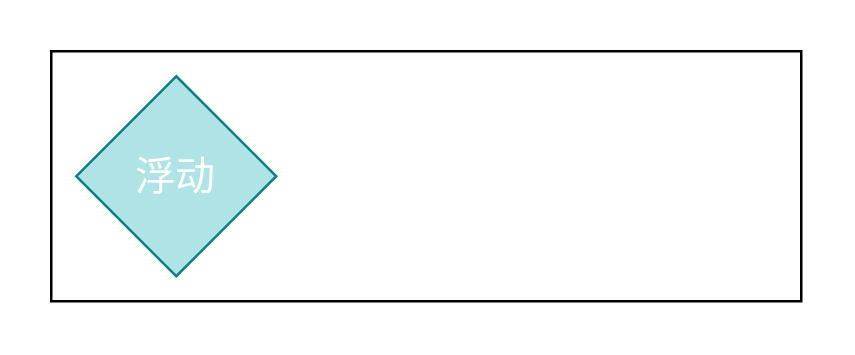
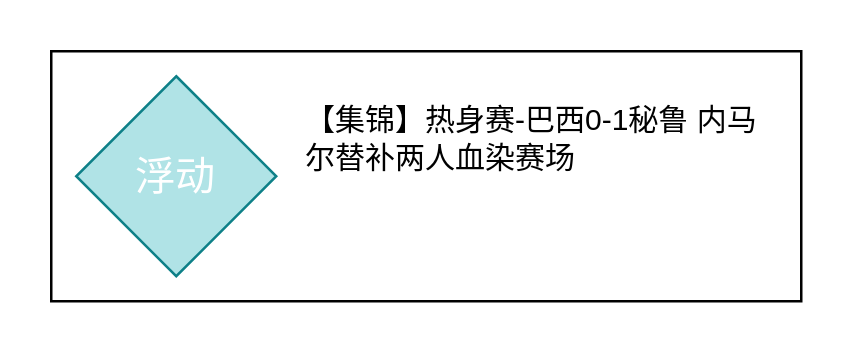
node "【集锦】热身赛-巴西0-1秘鲁 内马尔替补两人血染赛场": added
